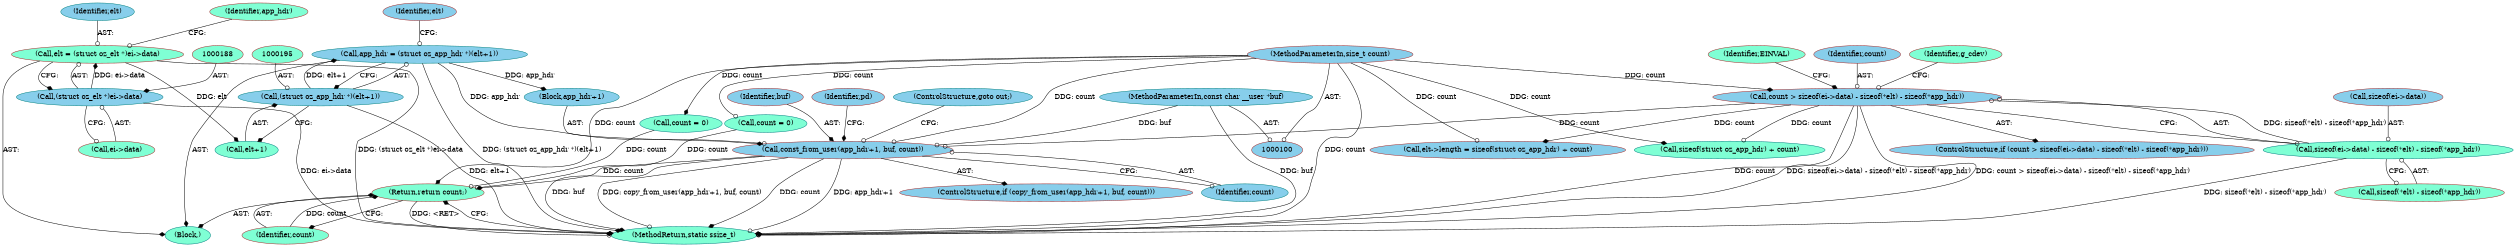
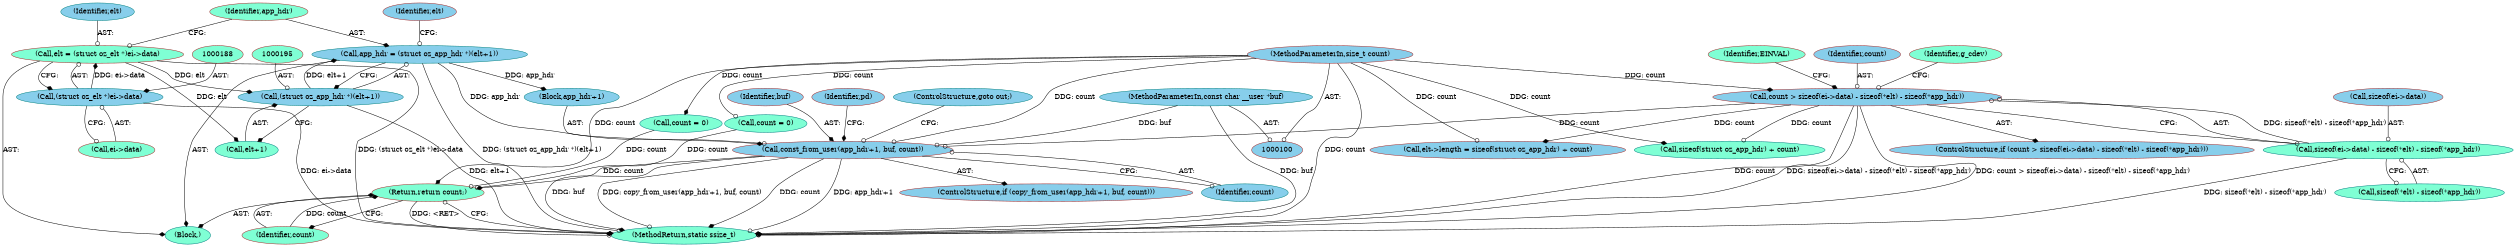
edge "(Identifier,app_hdr)" -> "(Call,app_hdr = (struct oz_app_hdr *)(elt+1))": added, label "AST:"
edge "(Call,elt = (struct oz_elt *)ei->data)" -> "(Call,(struct oz_app_hdr *)(elt+1))": added, label "DDG: elt"
edge "(Call,app_hdr = (struct oz_app_hdr *)(elt+1))" -> "(MethodReturn,static ssize_t)": arrowhead diamond -> odot
node "(Call,sizeof(*elt) - sizeof(*app_hdr))": color brown -> teal
edge "(MethodReturn,static ssize_t)" -> "(Return,return count;)": arrowhead diamond -> odot
